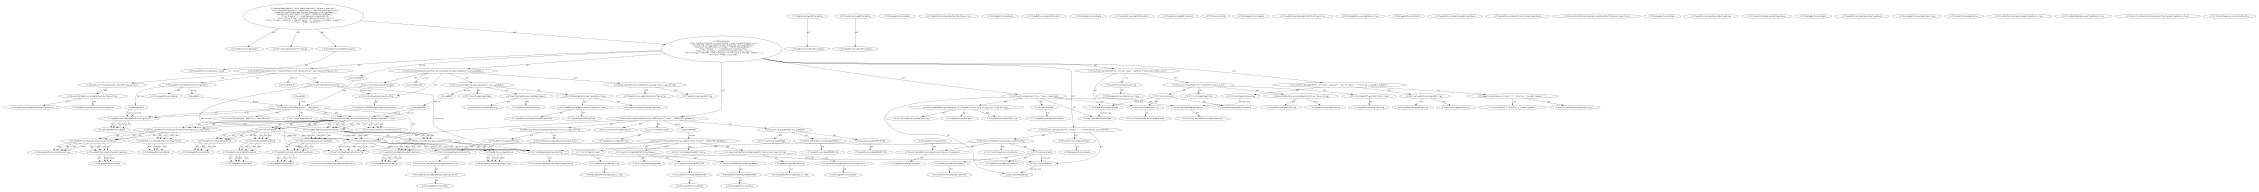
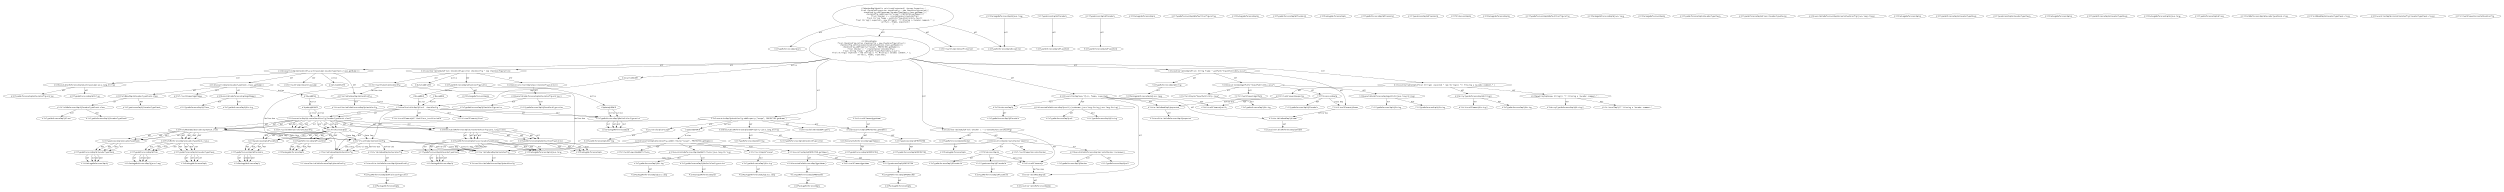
edge "2:CtTypeReferenceImpl@Exception" -> "2:CtPackageReferenceImpl@java.lang": reversed
edge "4:Move@MOVE" -> "3:CtLocalVariableImpl@final  checkConfig =": added, label "Action"
node "7:CtFieldReferenceImpl@fname": label "7:CtFieldReferenceImpl@fname" -> "7:CtVirtualElement@fname"
edge "9:CtVirtualElement@verify" -> "9:CtLocalVariableReferenceImpl@fname": now "9:CtVariableReadImpl@fname" -> "9:CtLocalVariableReferenceImpl@fname"
node "9:CtArrayTypeReferenceImpl@String[]": removed
edge "5:CtInvocationImpl@PROTECTED.getName()" -> "5:CtVirtualElement@getName": reversed
node "6:CtInvocationImpl@createChecker(checkConfig)": label "6:CtInvocationImpl@createChecker(checkConfig)" -> "6:CtInvocationImpl@createChecker(public)"
edge "6:CtTypeReferenceImpl@null" -> "6:CtExecutableReferenceImpl@createChecker(<unknown>)": reversed
node "9:CtLocalVariableReferenceImpl@c": added
